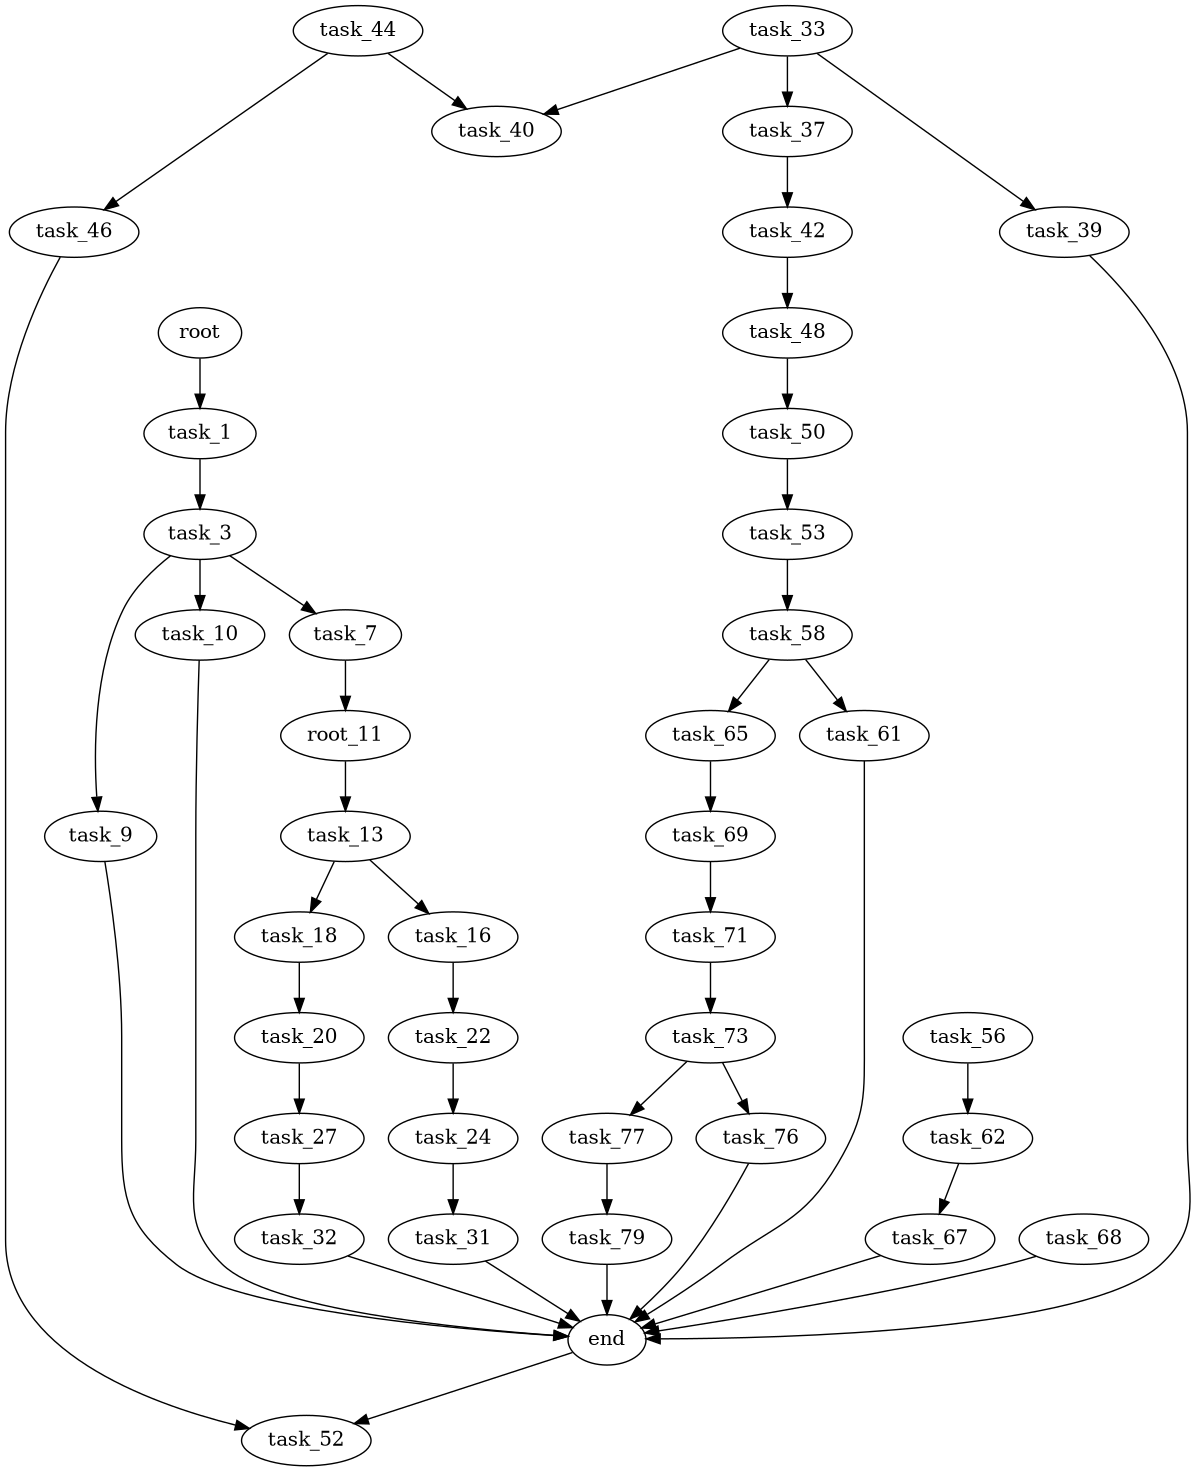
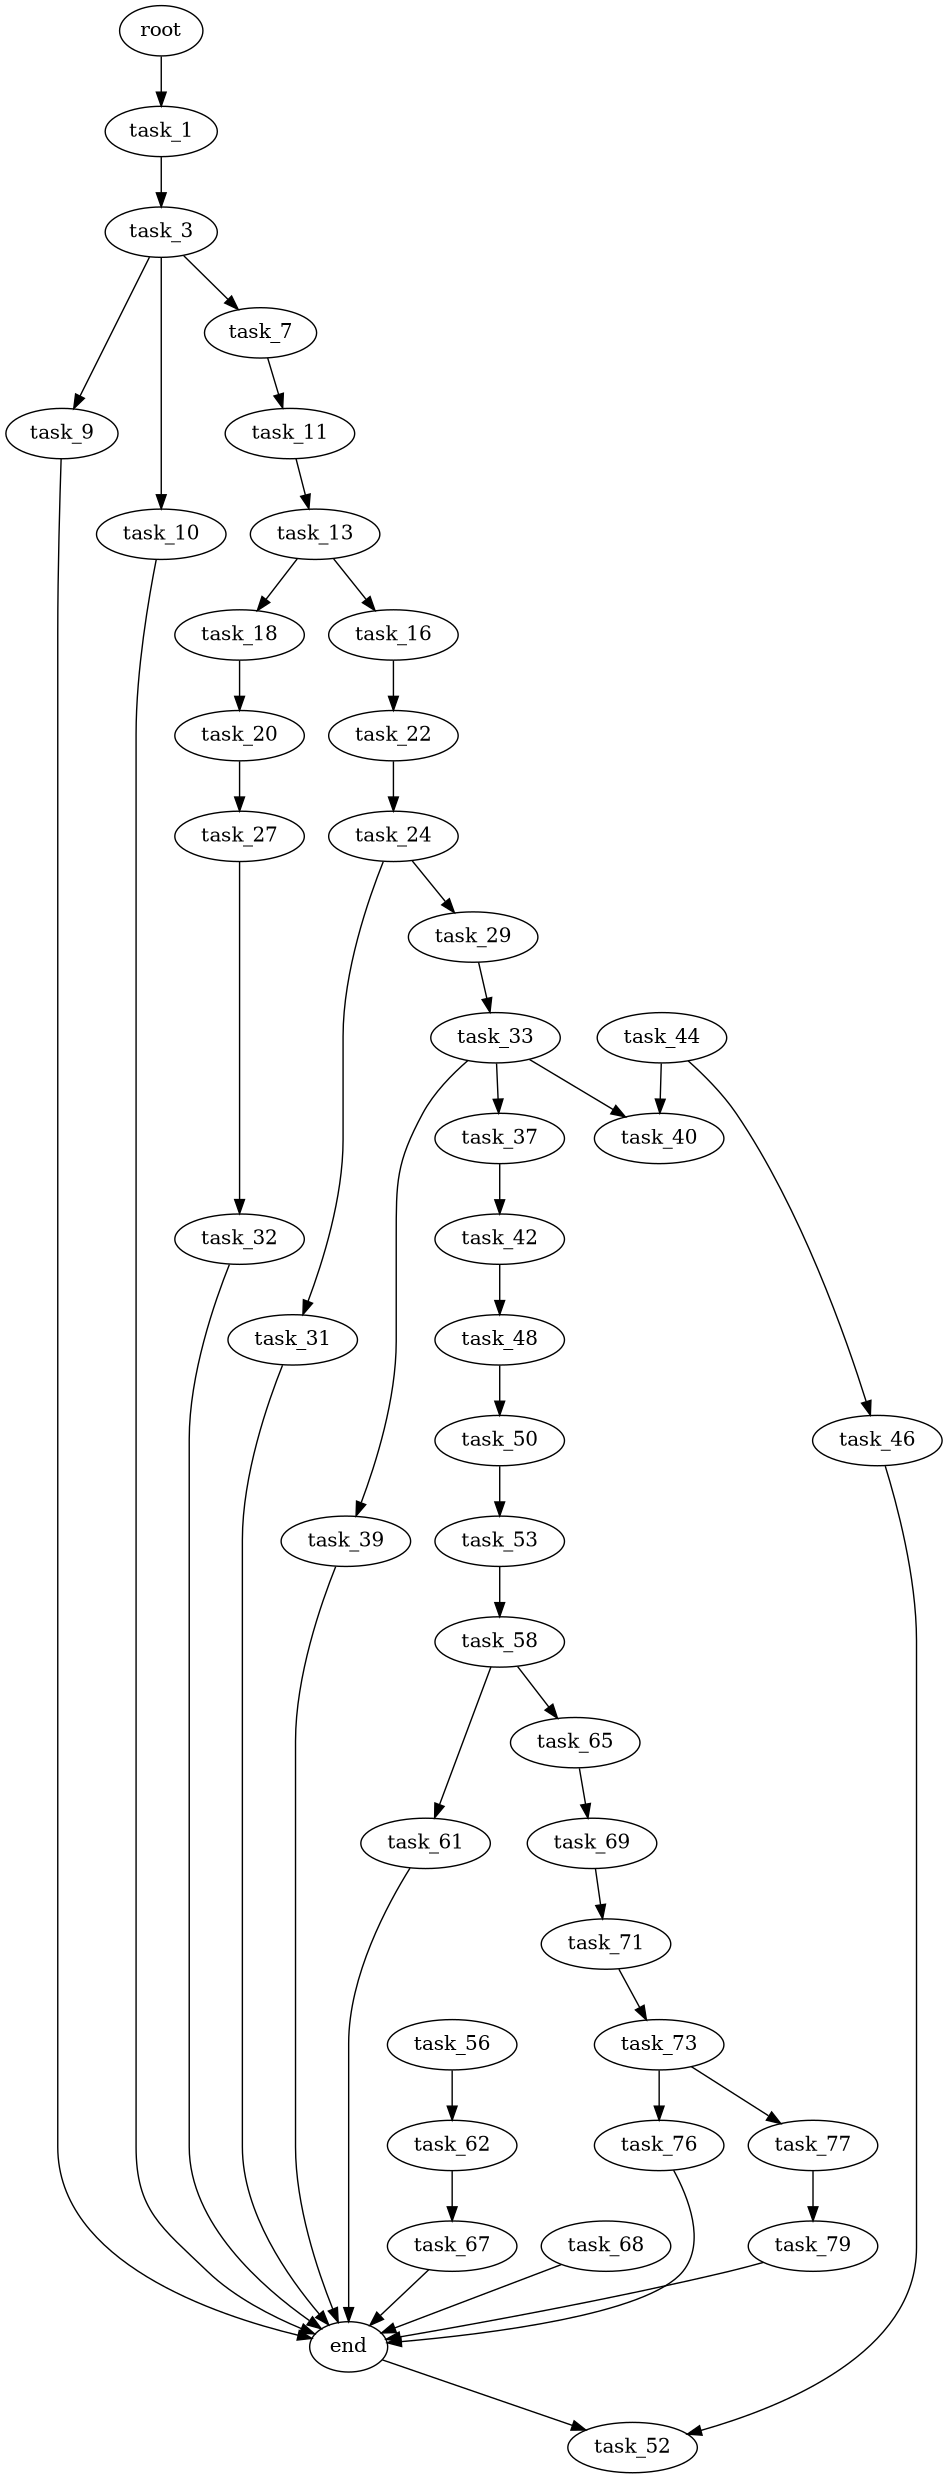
node "root_11": label "root_11" -> "task_11"
node "task_29": added
